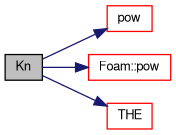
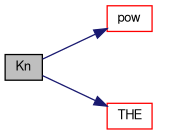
node "Foam::pow": removed
